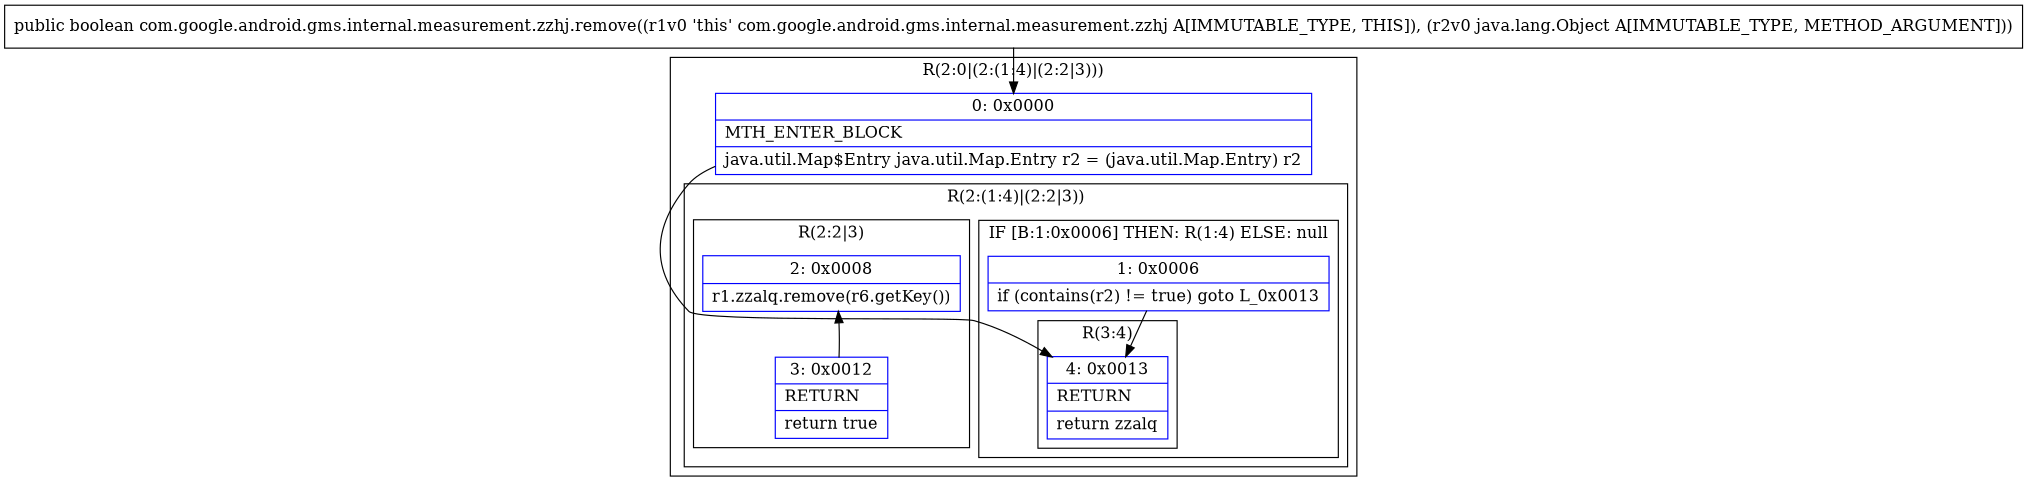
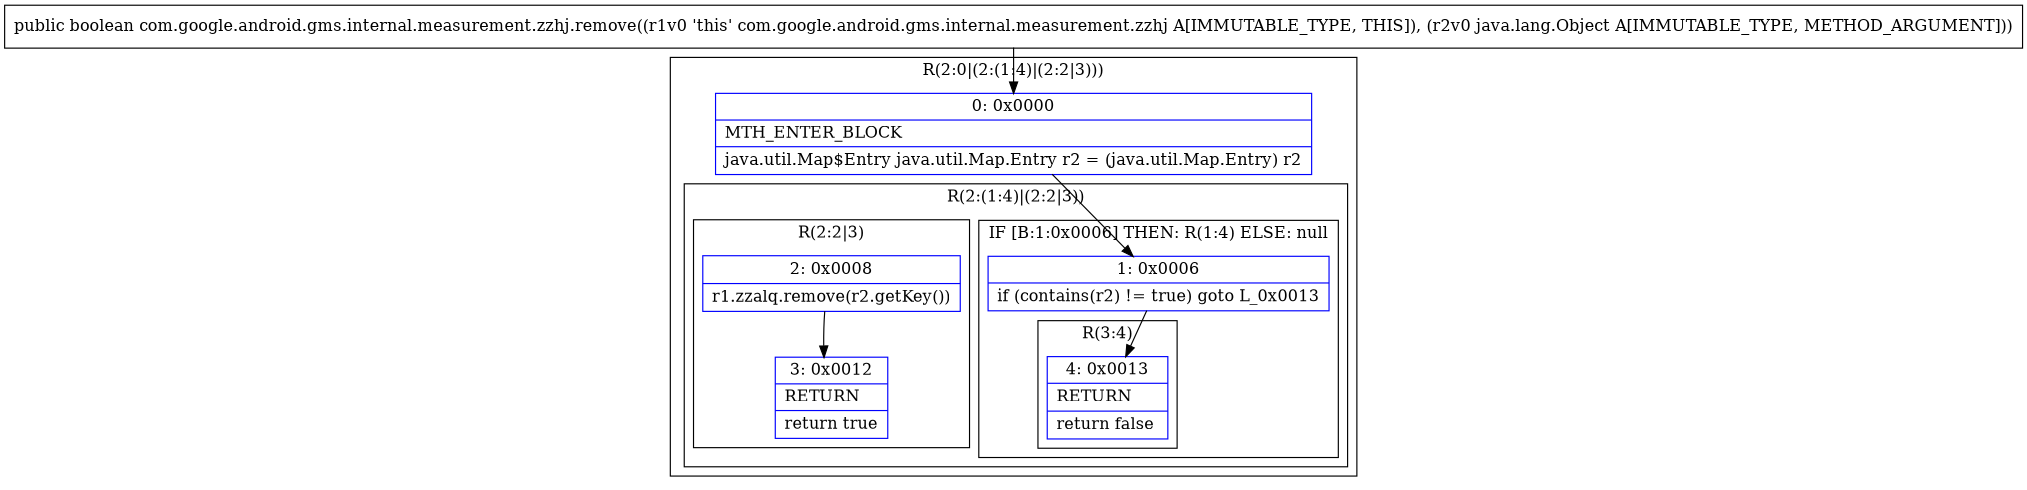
node "2: 0x0008": text "r1.zzalq.remove(r6.getKey())" -> "r1.zzalq.remove(r2.getKey())"
edge "0: 0x0000" -> "4: 0x0013": now "0: 0x0000" -> "1: 0x0006"
edge "3: 0x0012" -> "2: 0x0008": reversed
node "4: 0x0013": text "return zzalq" -> "return false"
